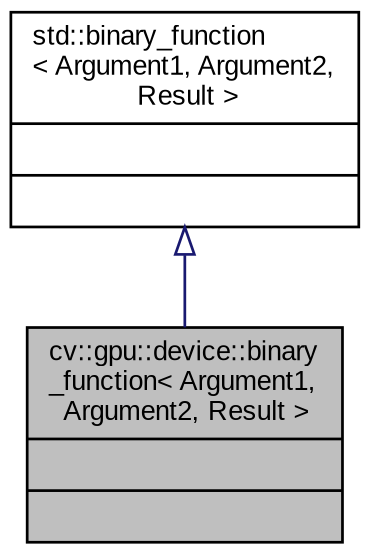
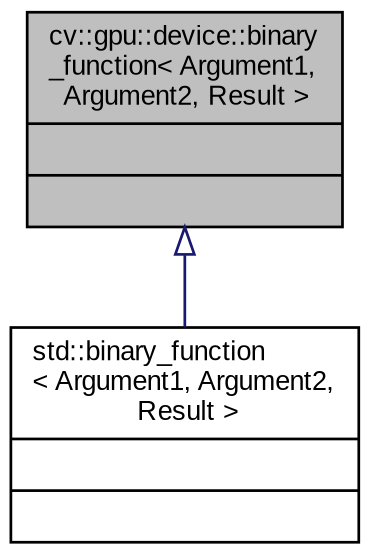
edge "cv::gpu::device::binary" -> "std::binary_function": reversed
